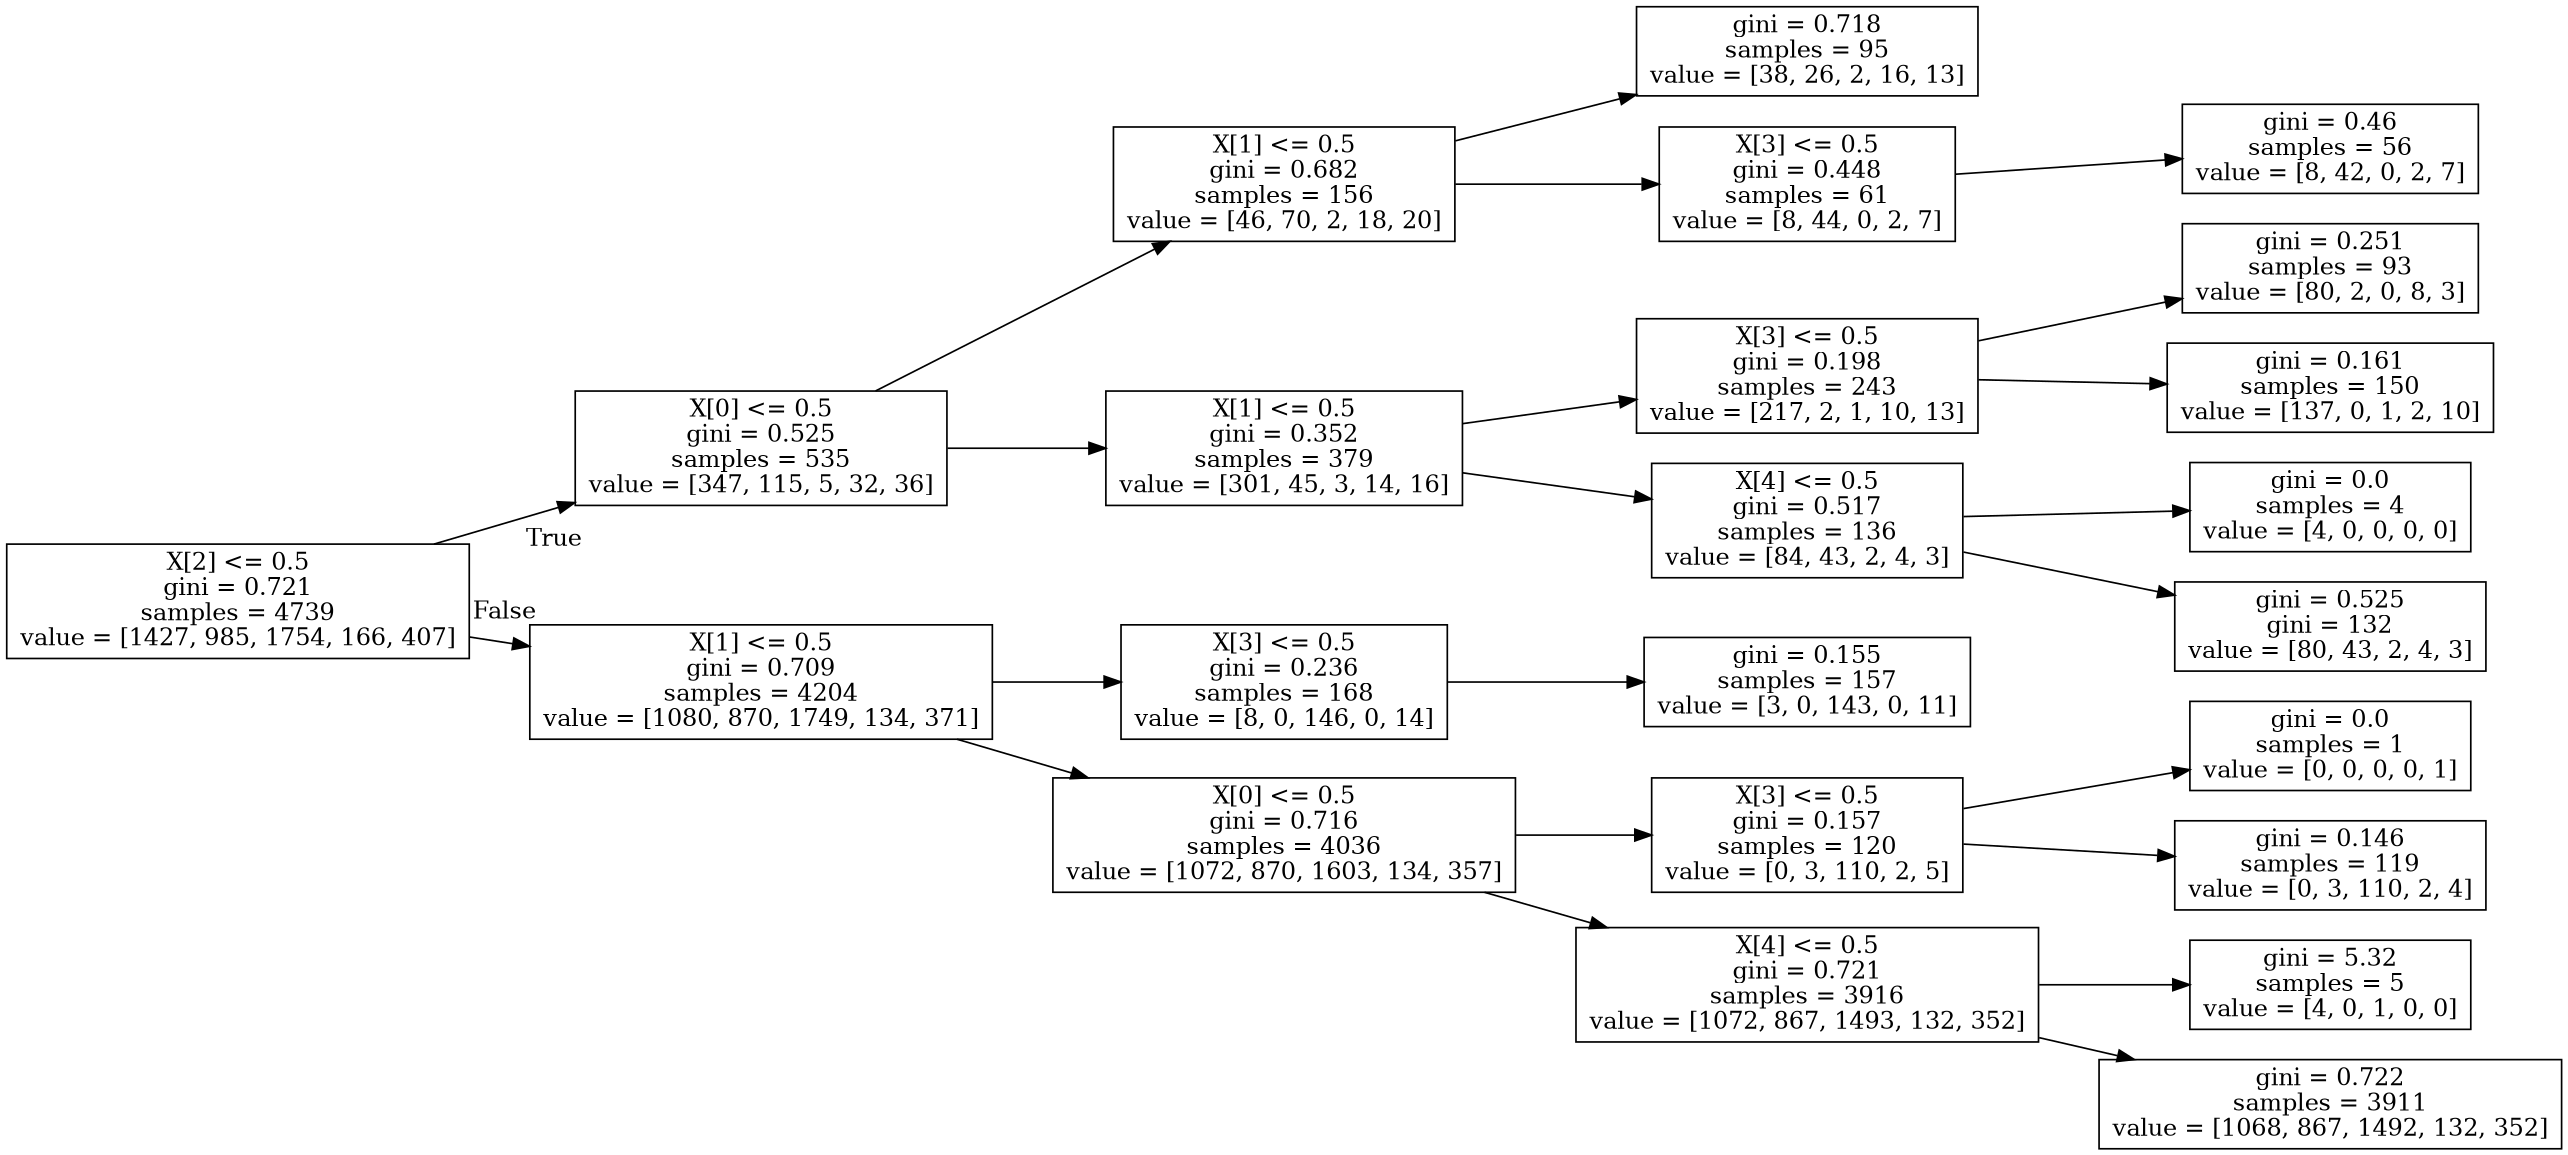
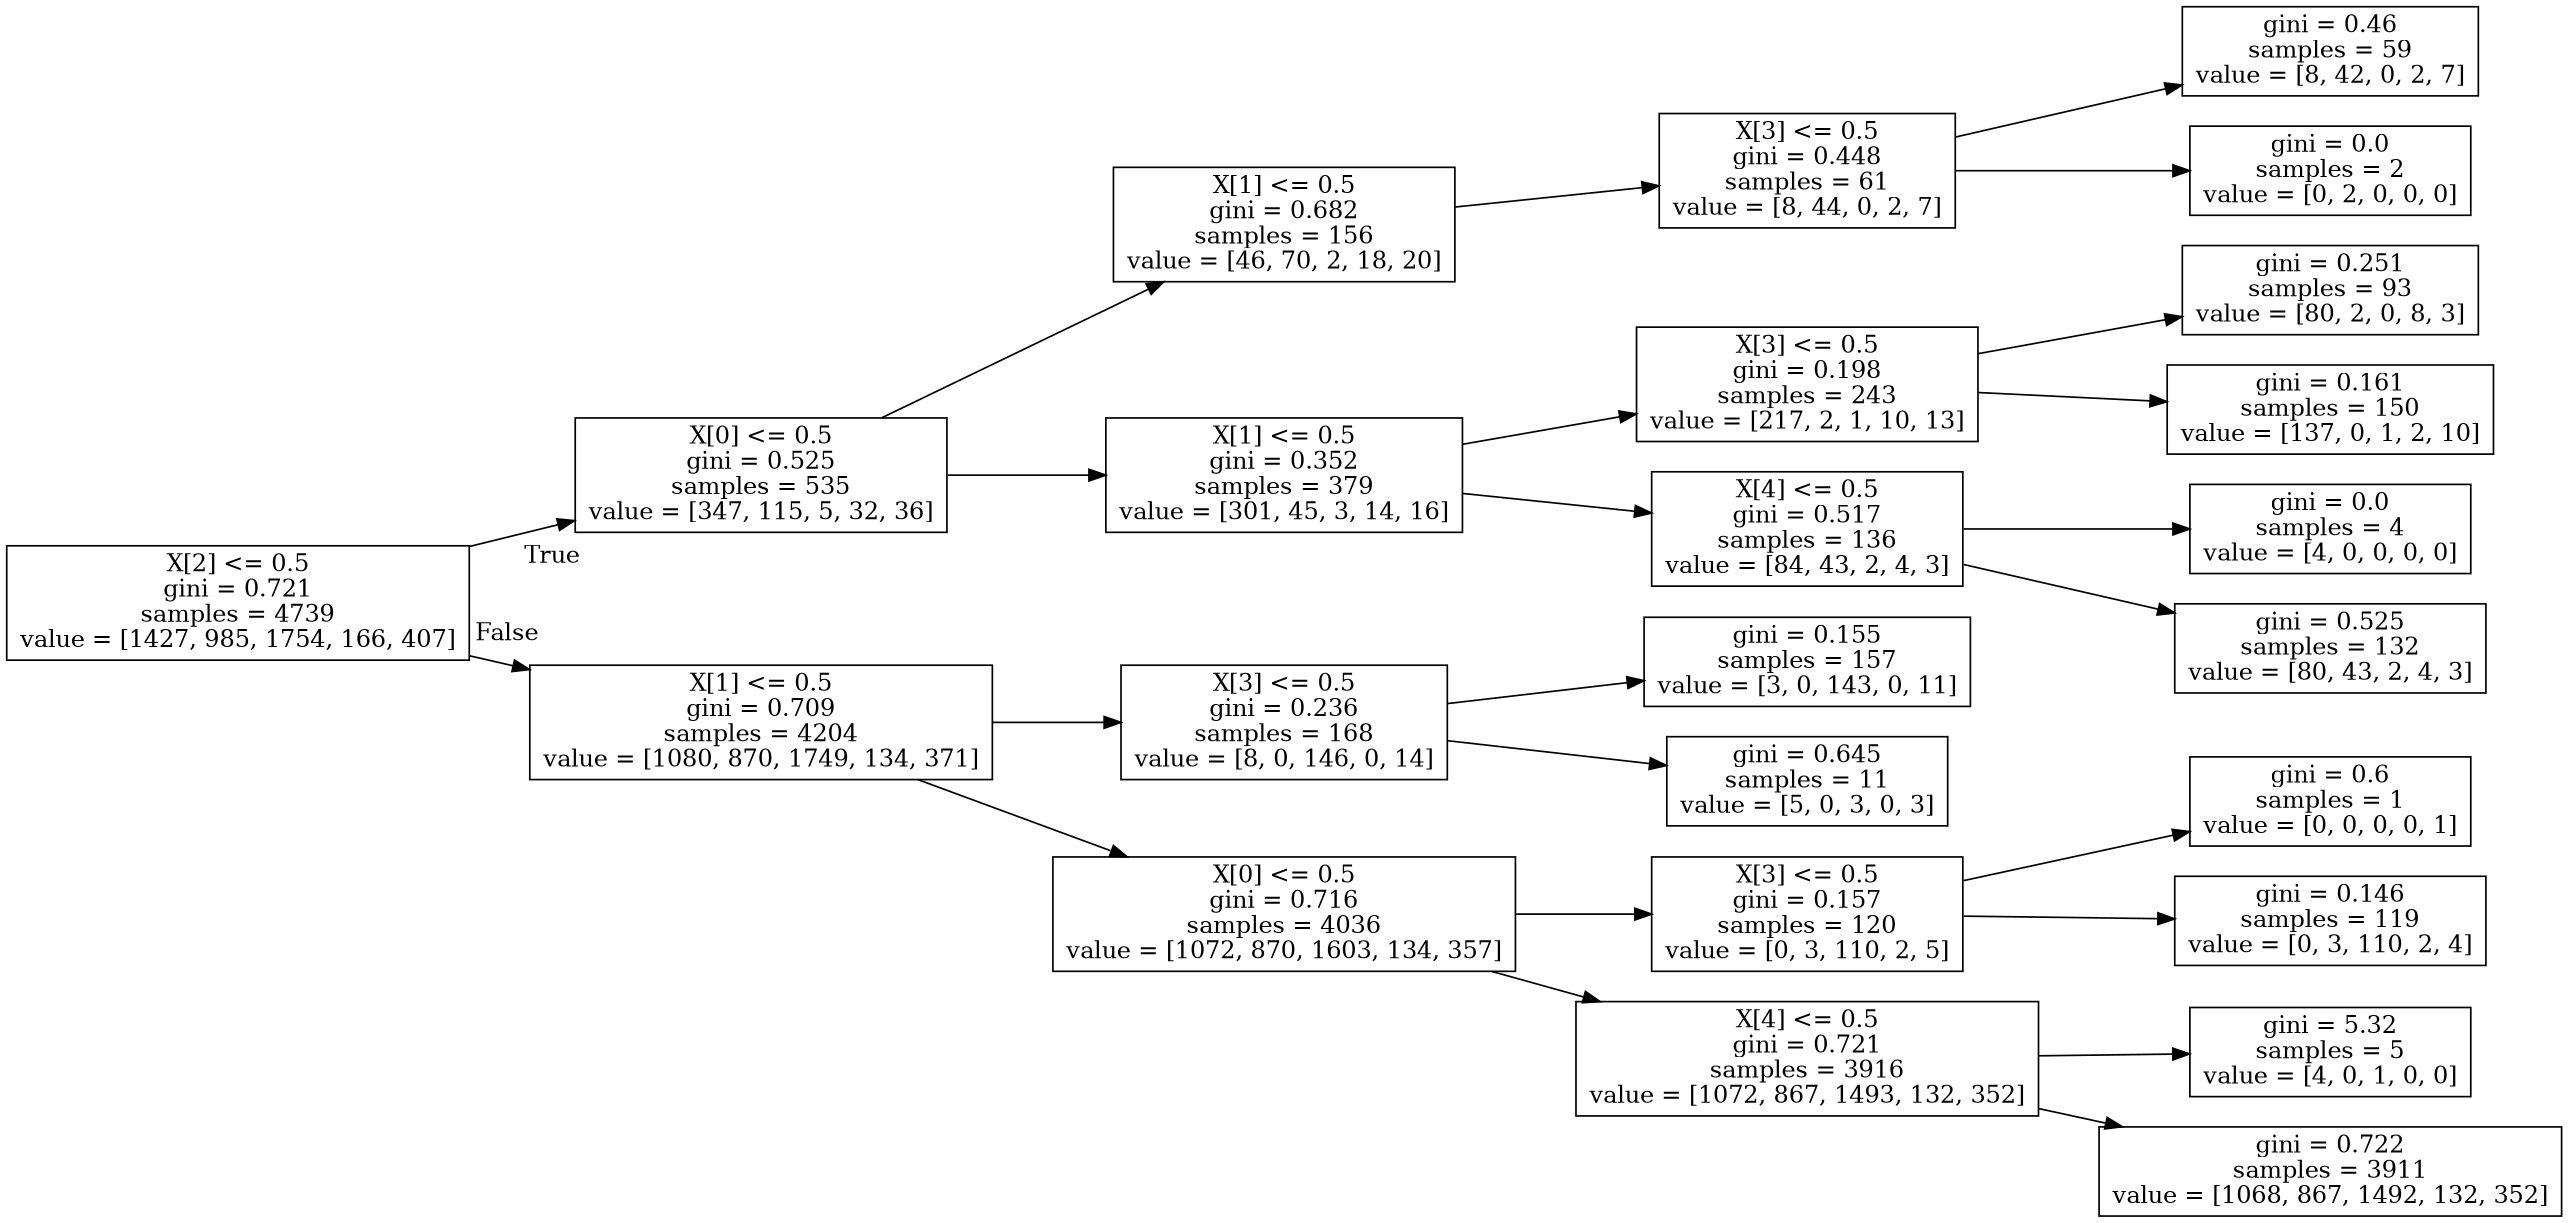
node "gini = 0.718 samples = 95 value = [38, 26, 2, 16, 13]": removed
node "gini = 0.46 samples = 56 value = [8, 42, 0, 2, 7]": label "gini = 0.46 samples = 56 value = [8, 42, 0, 2, 7]" -> "gini = 0.46 samples = 59 value = [8, 42, 0, 2, 7]"
node "gini = 0.0 samples = 2 value = [0, 2, 0, 0, 0]": added
node "gini = 0.525 gini = 132 value = [80, 43, 2, 4, 3]": label "gini = 0.525 gini = 132 value = [80, 43, 2, 4, 3]" -> "gini = 0.525 samples = 132 value = [80, 43, 2, 4, 3]"
node "gini = 0.0 samples = 1 value = [0, 0, 0, 0, 1]": label "gini = 0.0 samples = 1 value = [0, 0, 0, 0, 1]" -> "gini = 0.6 samples = 1 value = [0, 0, 0, 0, 1]"
node "gini = 0.645 samples = 11 value = [5, 0, 3, 0, 3]": added
